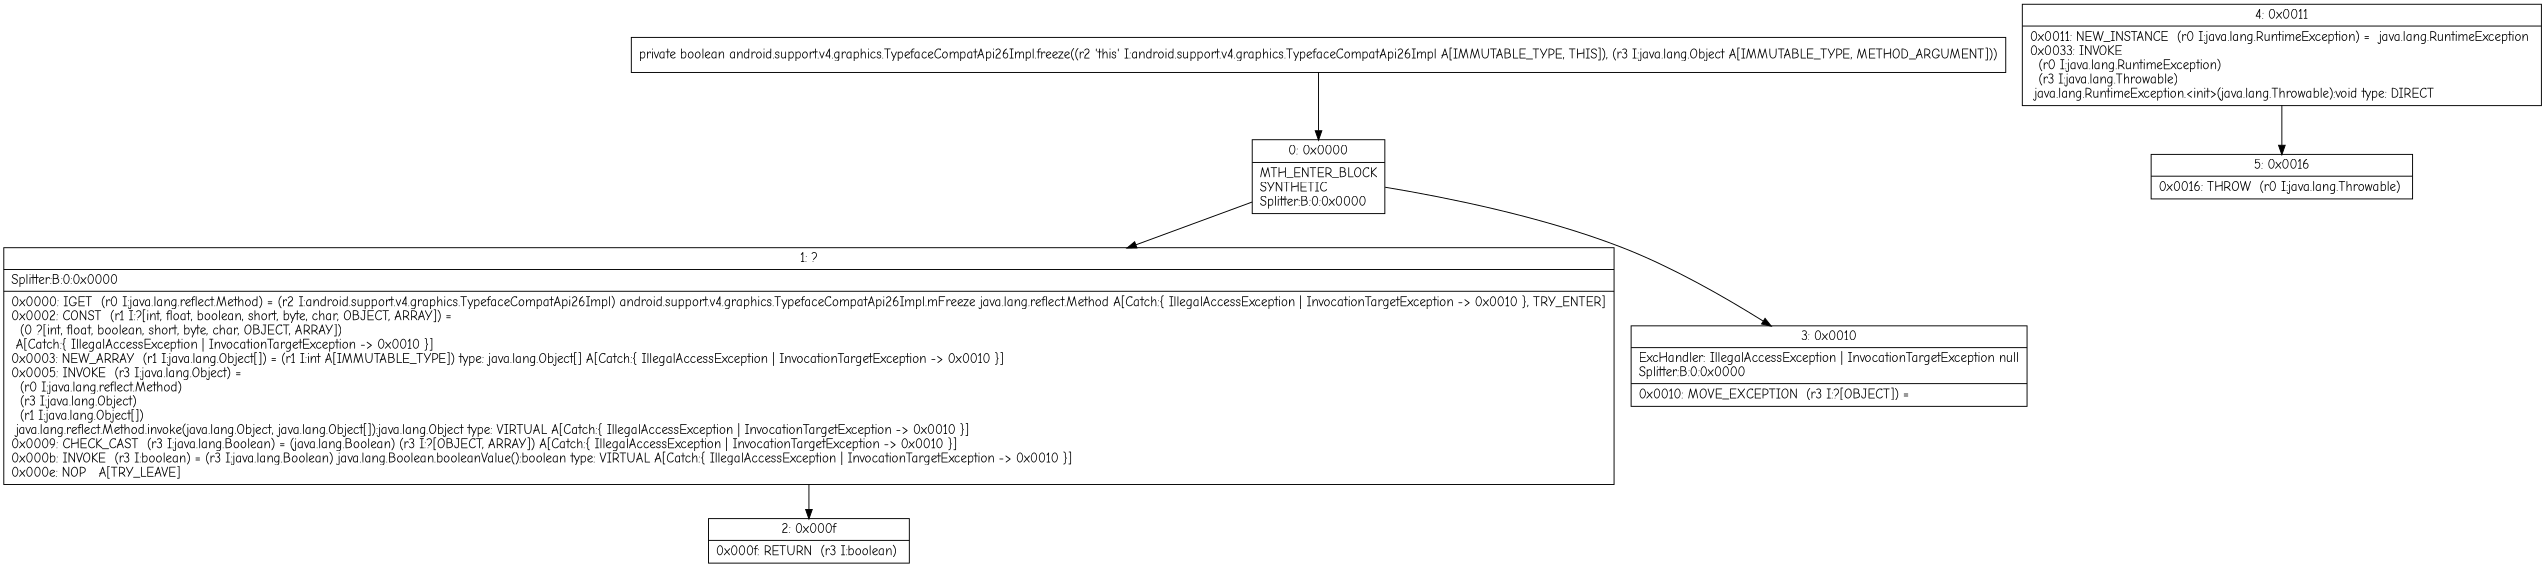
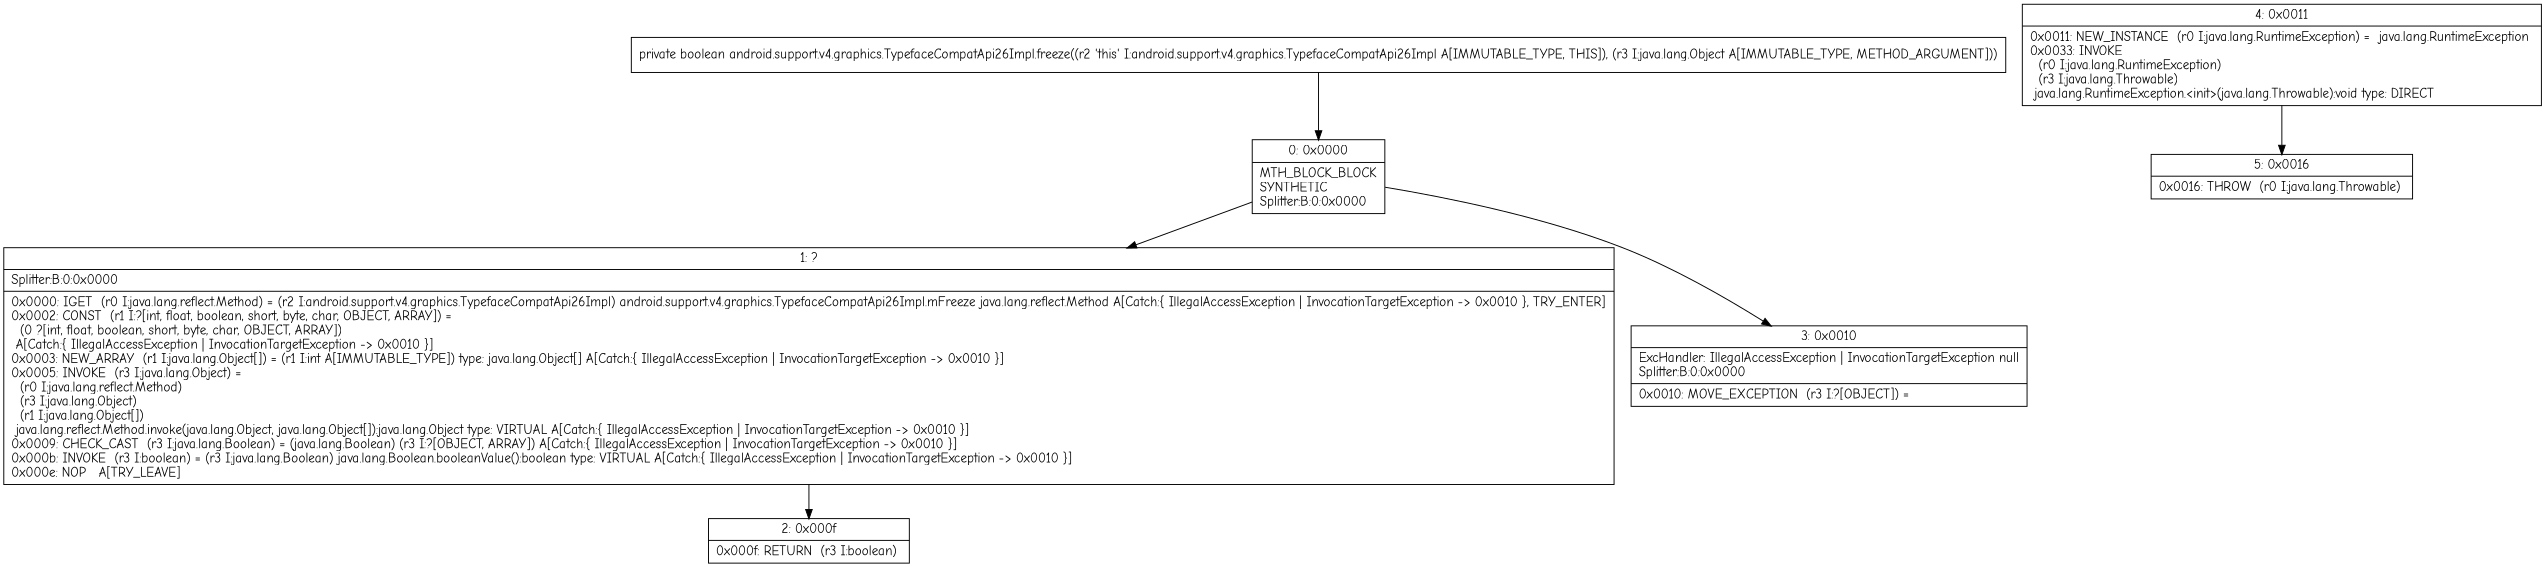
node "0: 0x0000": text "MTH_ENTER_BLOCK" -> "MTH_BLOCK_BLOCK"
